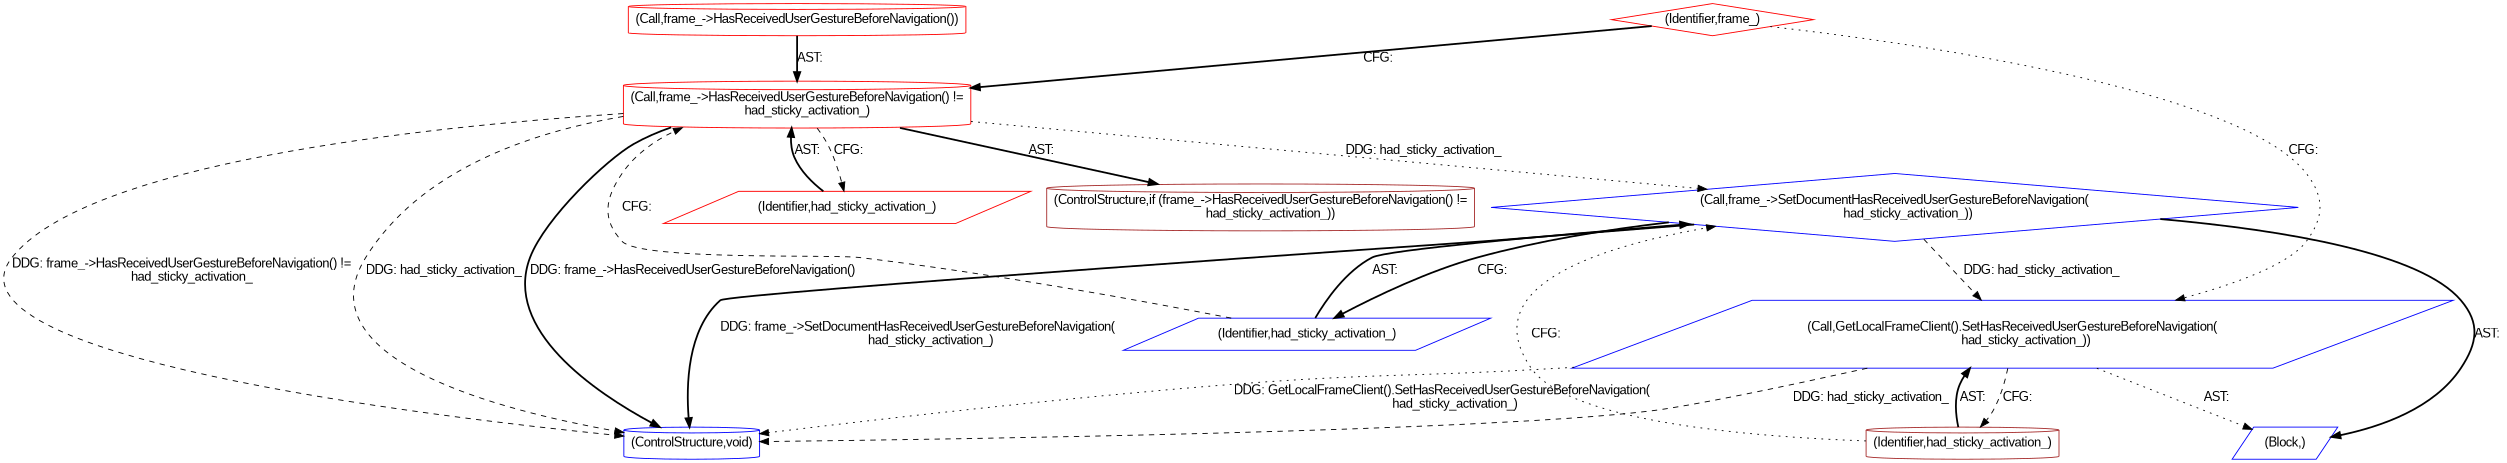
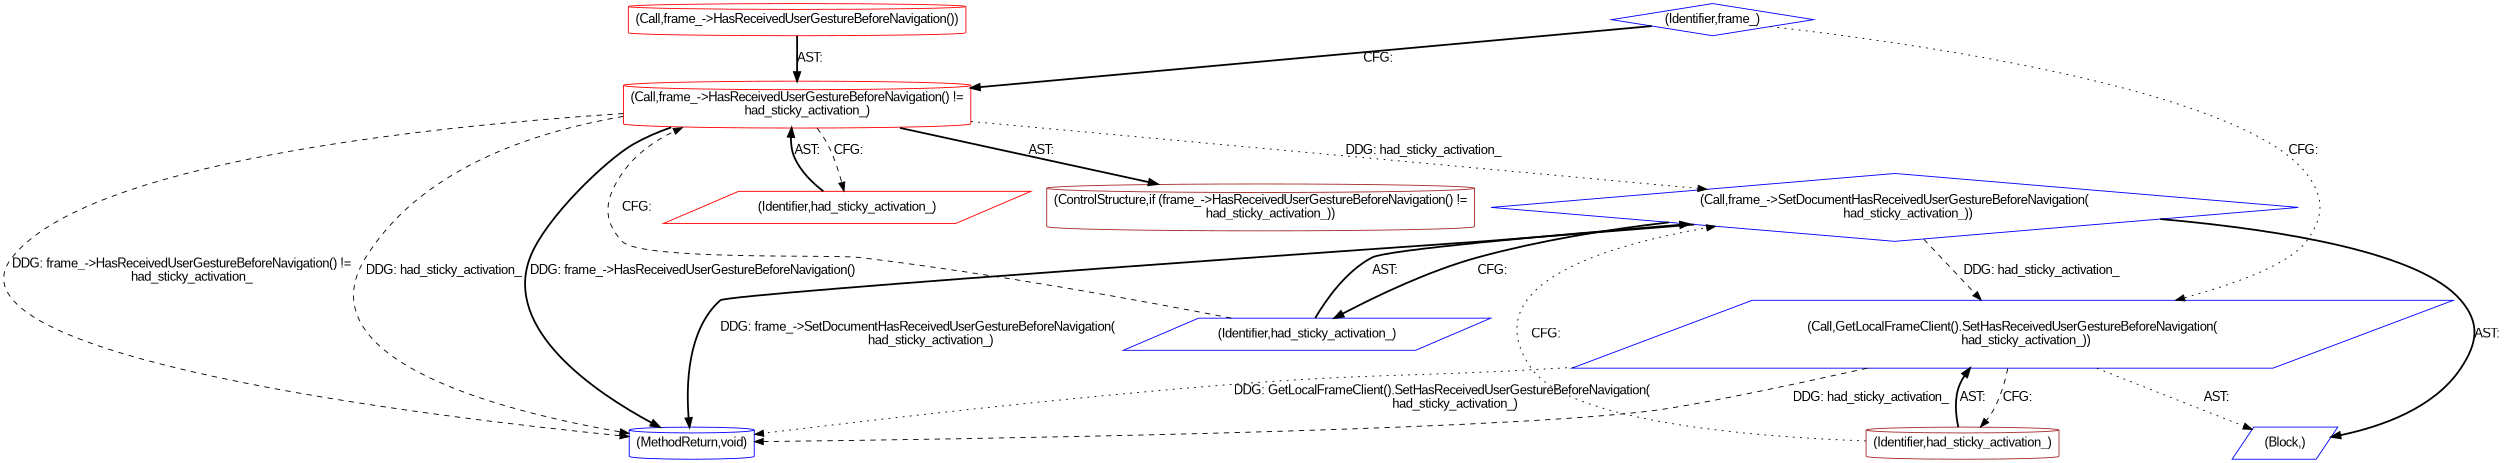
node "(Identifier,frame_)": color red -> blue
node "(ControlStructure,void)": label "(ControlStructure,void)" -> "(MethodReturn,void)"
